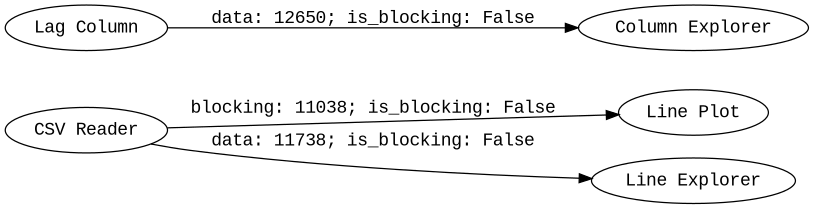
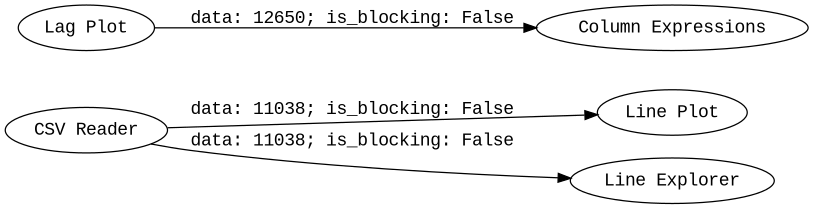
node "Lag Column": label "Lag Column" -> "Lag Plot"
node "Column Explorer": label "Column Explorer" -> "Column Expressions"
edge "CSV Reader" -> "Line Plot": label "blocking: 11038; is_blocking: False" -> "data: 11038; is_blocking: False"
edge "CSV Reader" -> "Line Explorer": label "data: 11738; is_blocking: False" -> "data: 11038; is_blocking: False"
